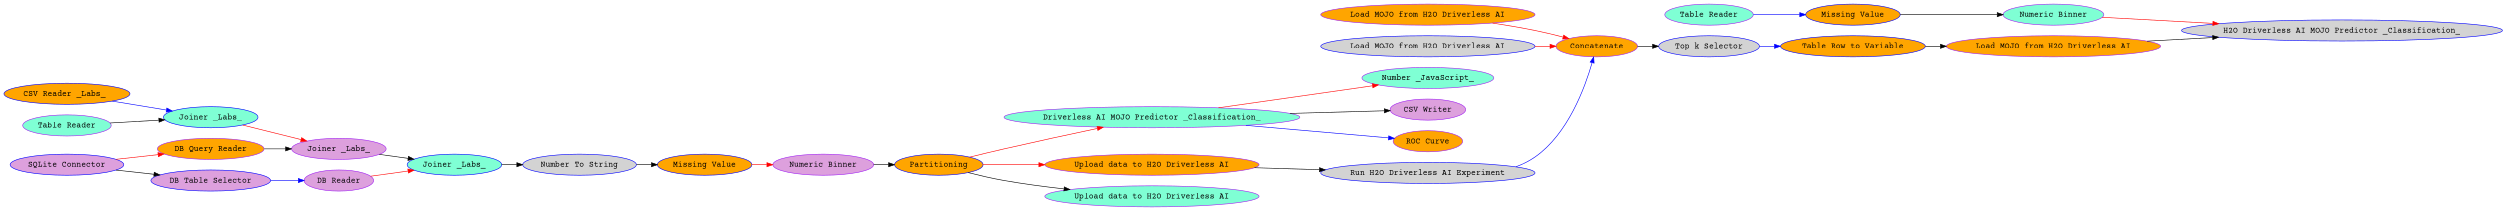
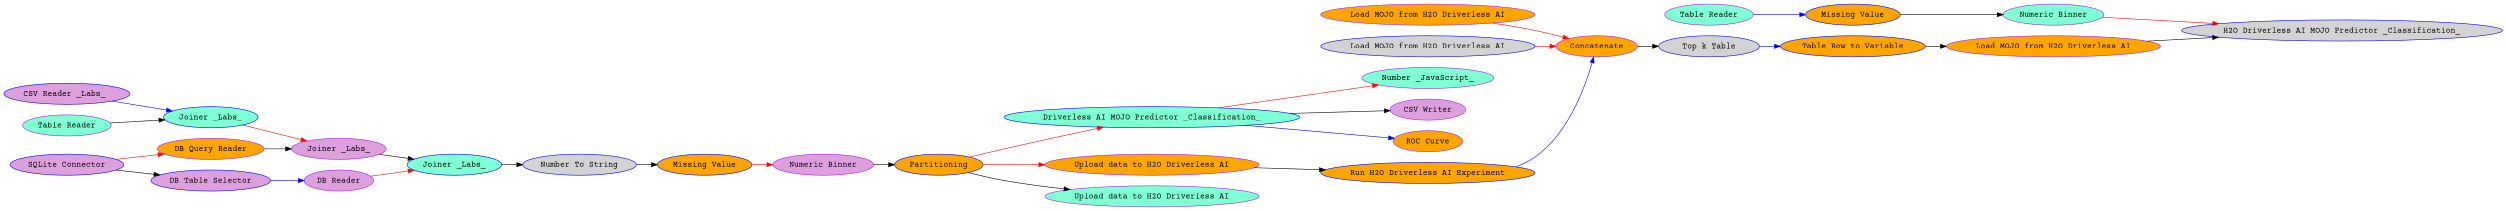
node "Top k Selector": label "Top k Selector" -> "Top k Table"
node "CSV Reader _Labs_": fillcolor orange -> plum
node "Driverless AI MOJO Predictor _Classification_": color purple -> blue
node "Run H2O Driverless AI Experiment": fillcolor lightgrey -> orange
